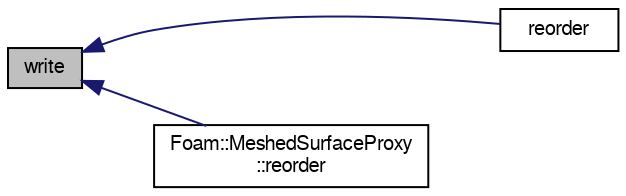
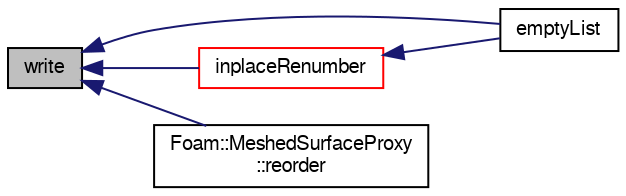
node "reorder": label "reorder" -> "emptyList"
node "inplaceRenumber": added
